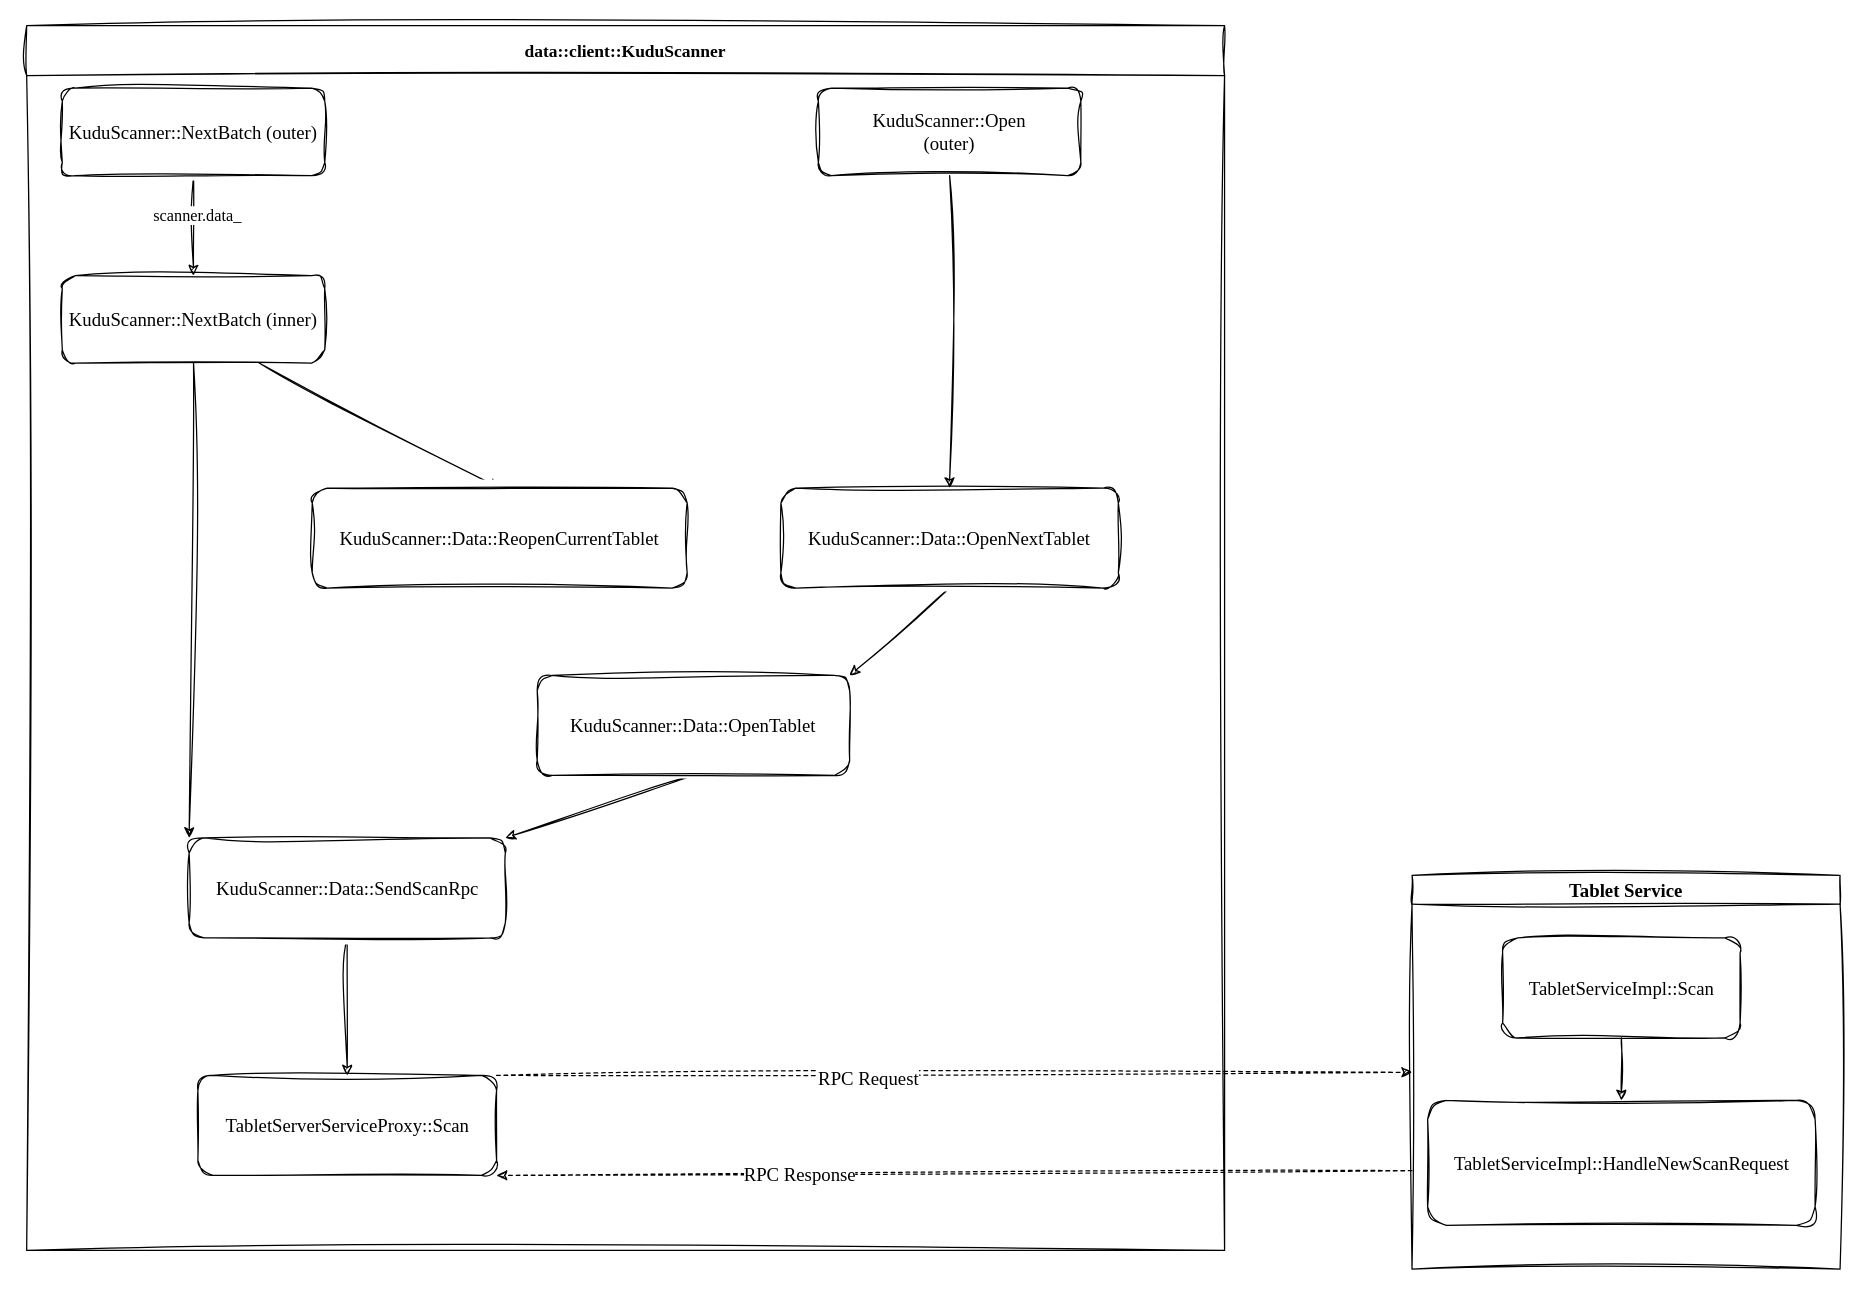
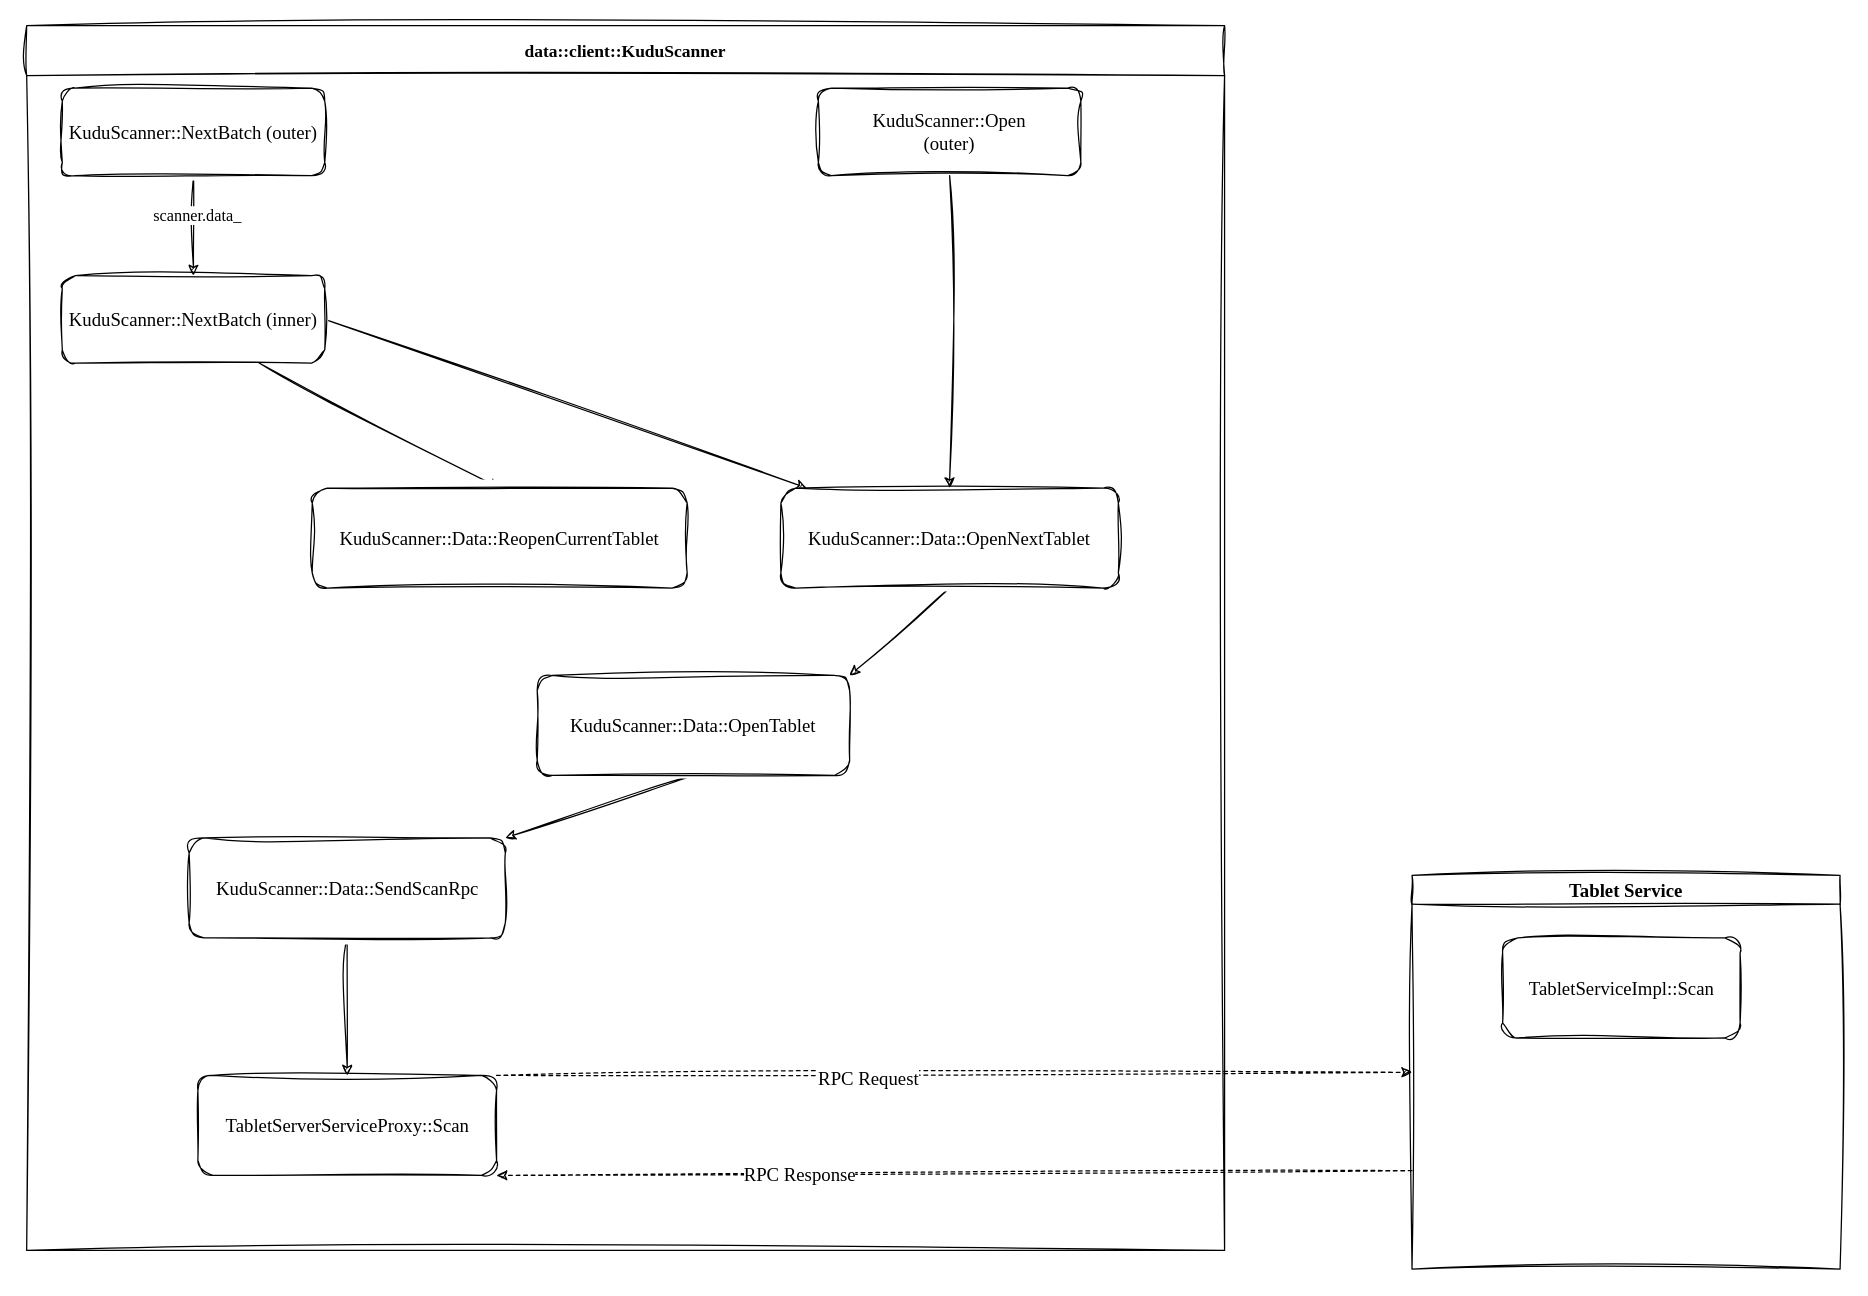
edge "KuduScanner::NextBatch (inner)" -> "KuduScanner::Data::OpenNextTablet": added
edge "KuduScanner::NextBatch (inner)" -> "KuduScanner::Data::SendScanRpc": removed
edge "TabletServiceImpl::Scan" -> "TabletServiceImpl::HandleNewScanRequest": removed
node "TabletServiceImpl::HandleNewScanRequest": removed
